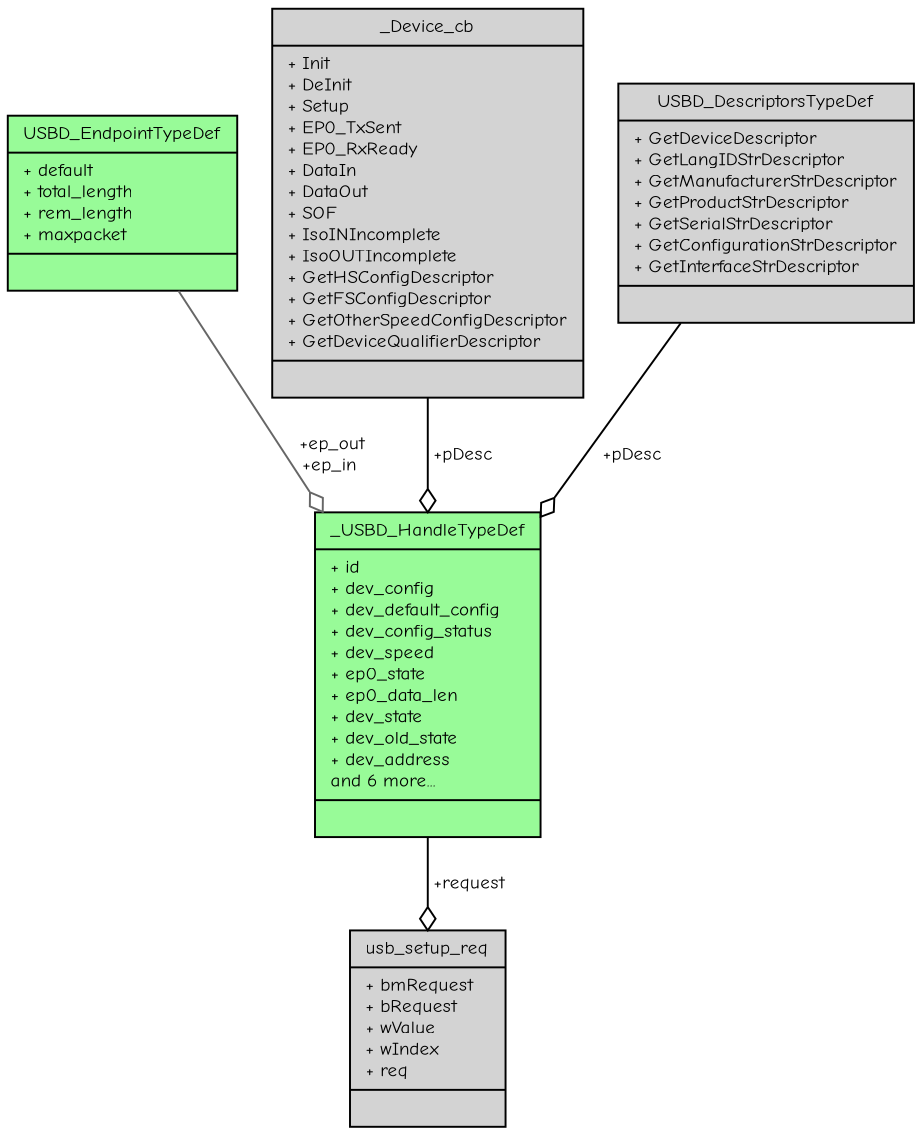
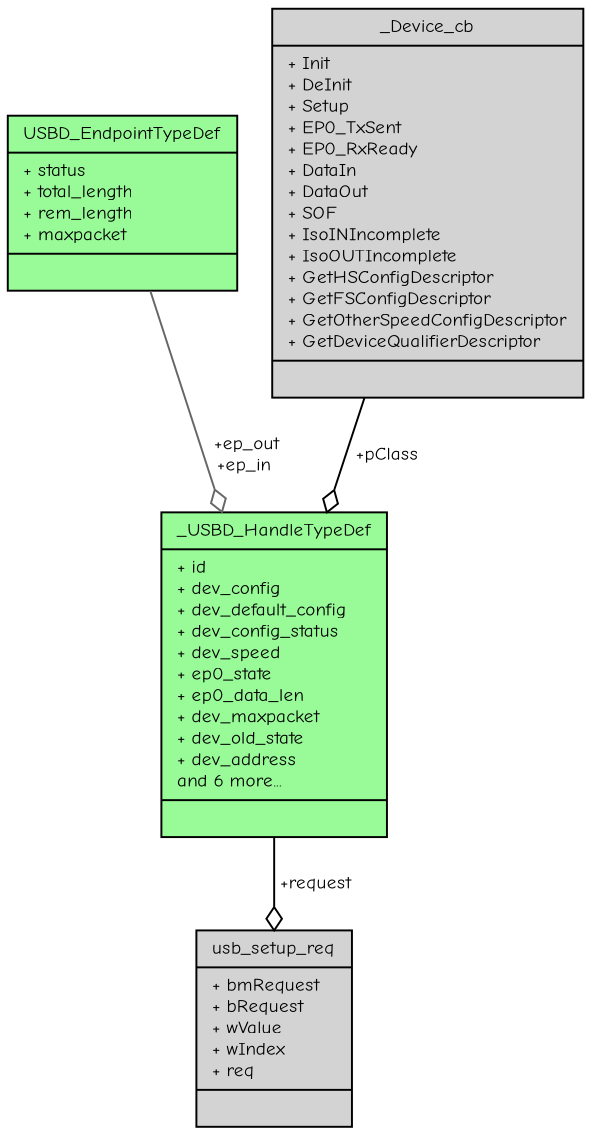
node "USBD_EndpointTypeDef": text "+ default" -> "+ status"
node "USBD_DescriptorsTypeDef": removed
edge "_Device_cb" -> "_USBD_HandleTypeDef": label " +pDesc" -> " +pClass"
node "_USBD_HandleTypeDef": text "+ dev_state" -> "+ dev_maxpacket"
